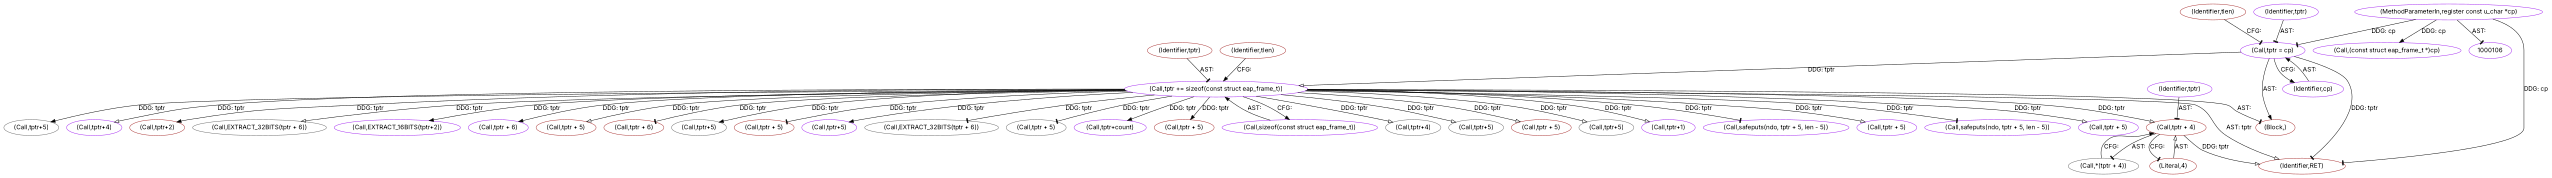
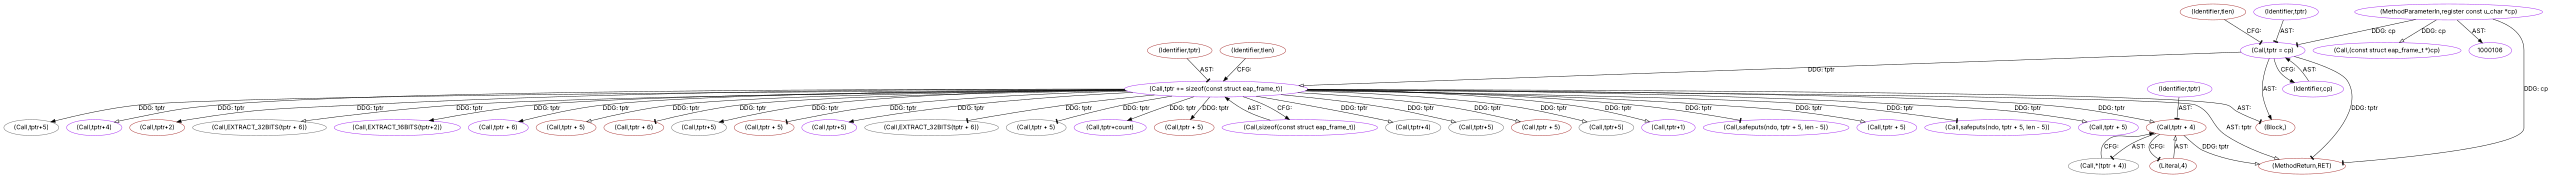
edge "(MethodParameterIn,register const u_char *cp)" -> "(Call,(const struct eap_frame_t *)cp)": arrowhead normal -> onormal
edge "(MethodParameterIn,register const u_char *cp)" -> "1000106": arrowhead tee -> normal
node "(Identifier,RET)": label "(Identifier,RET)" -> "(MethodReturn,RET)"
